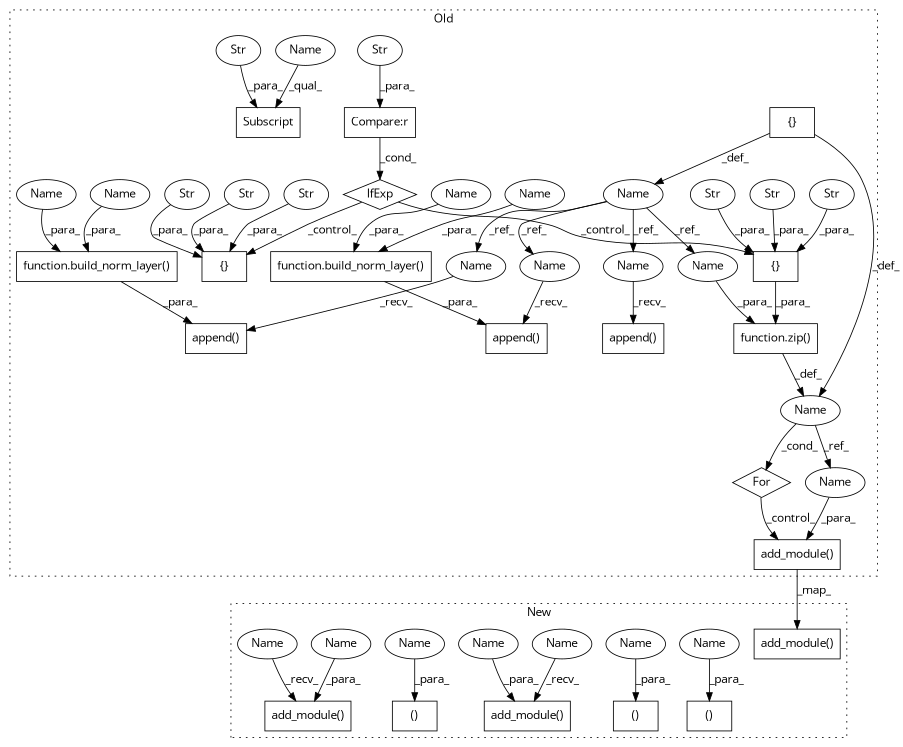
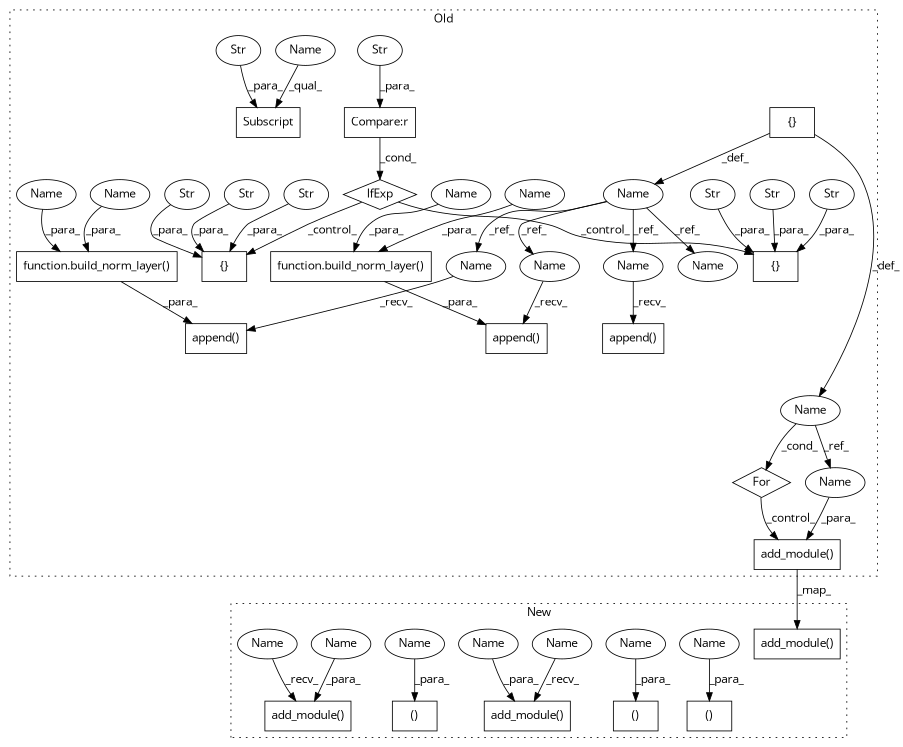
node "function.zip()": removed
